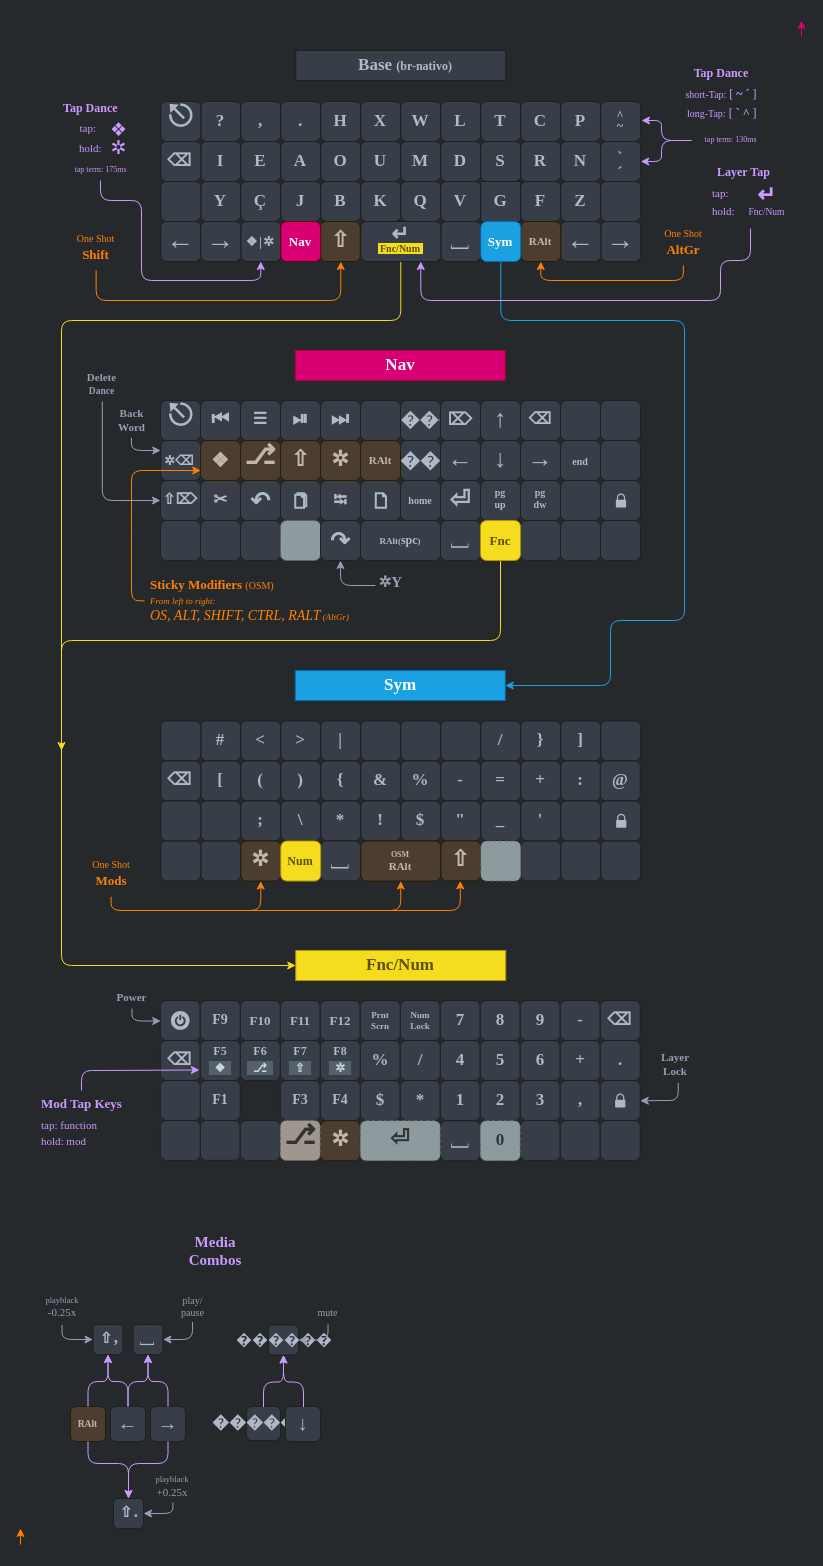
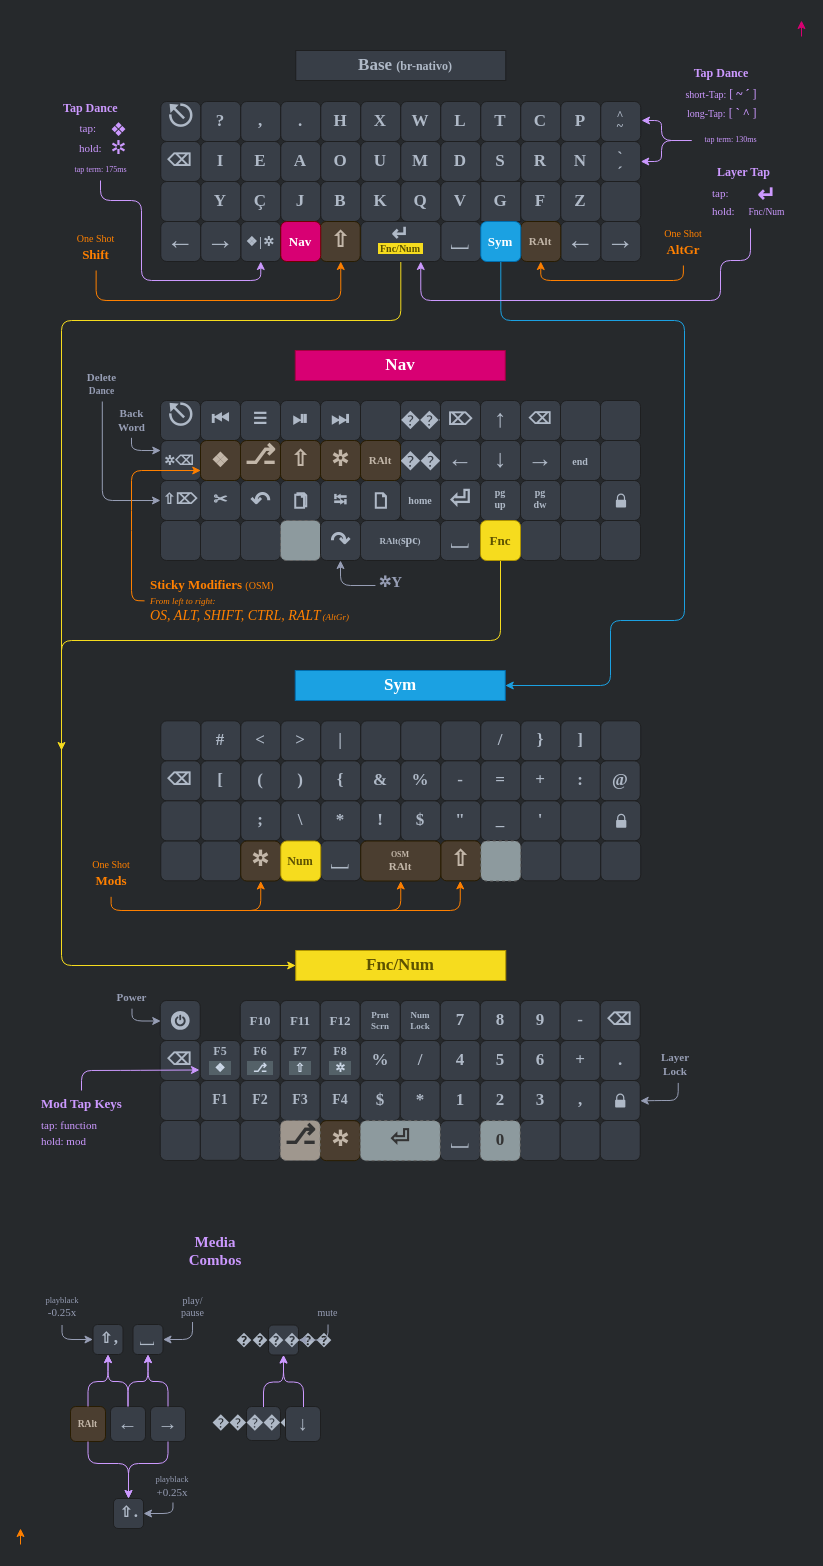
node "F9": removed
node "F2": added
